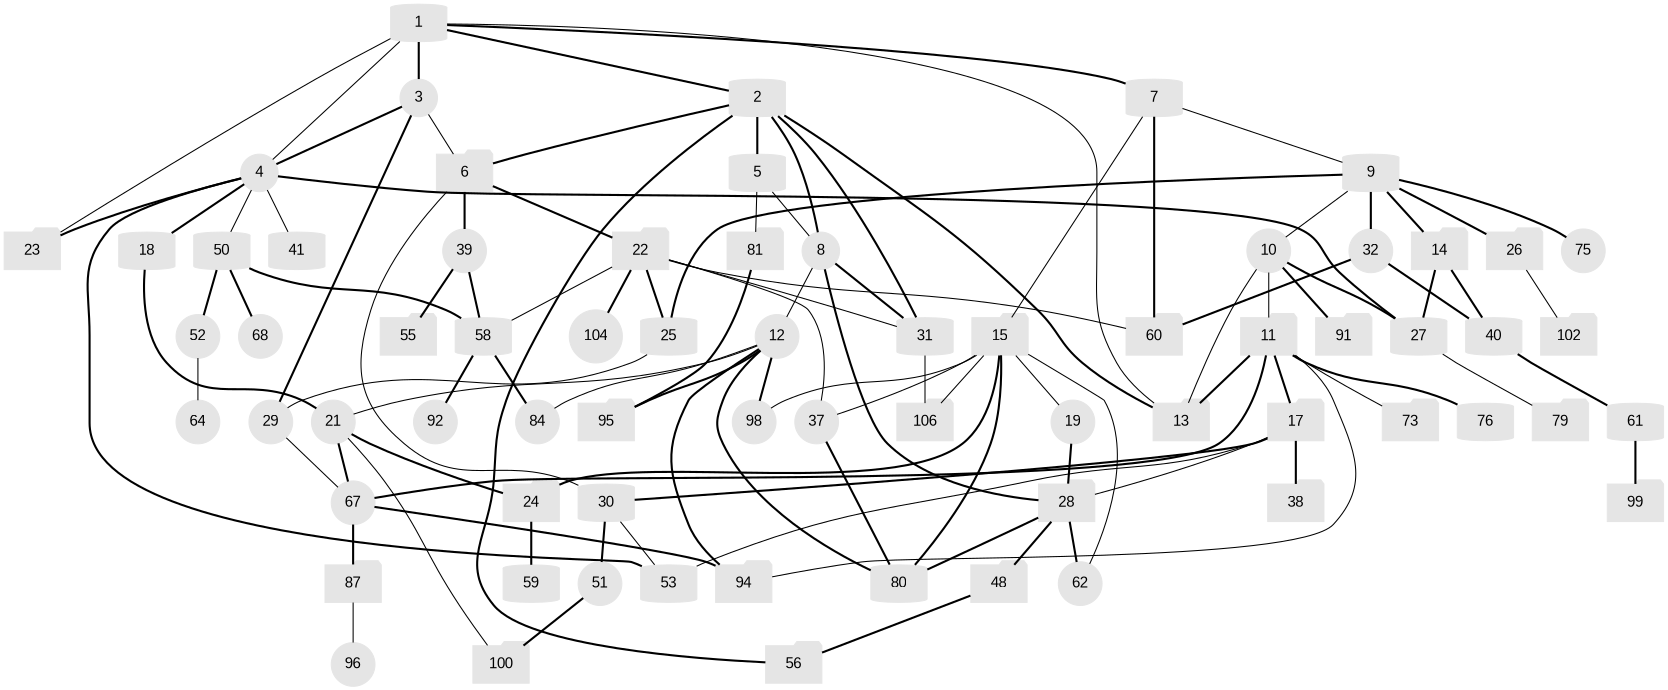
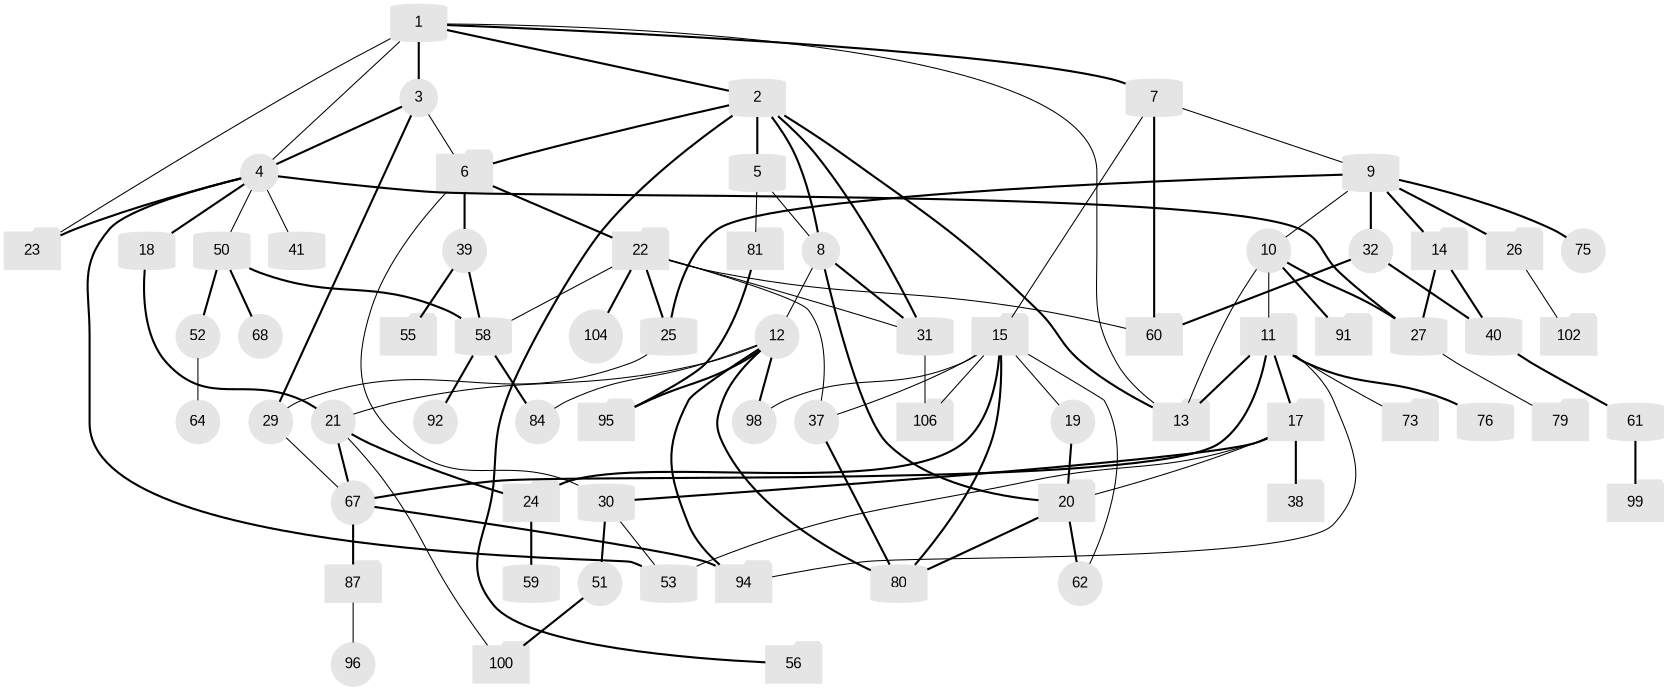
node "28": label "28" -> "20"
node "48": removed
